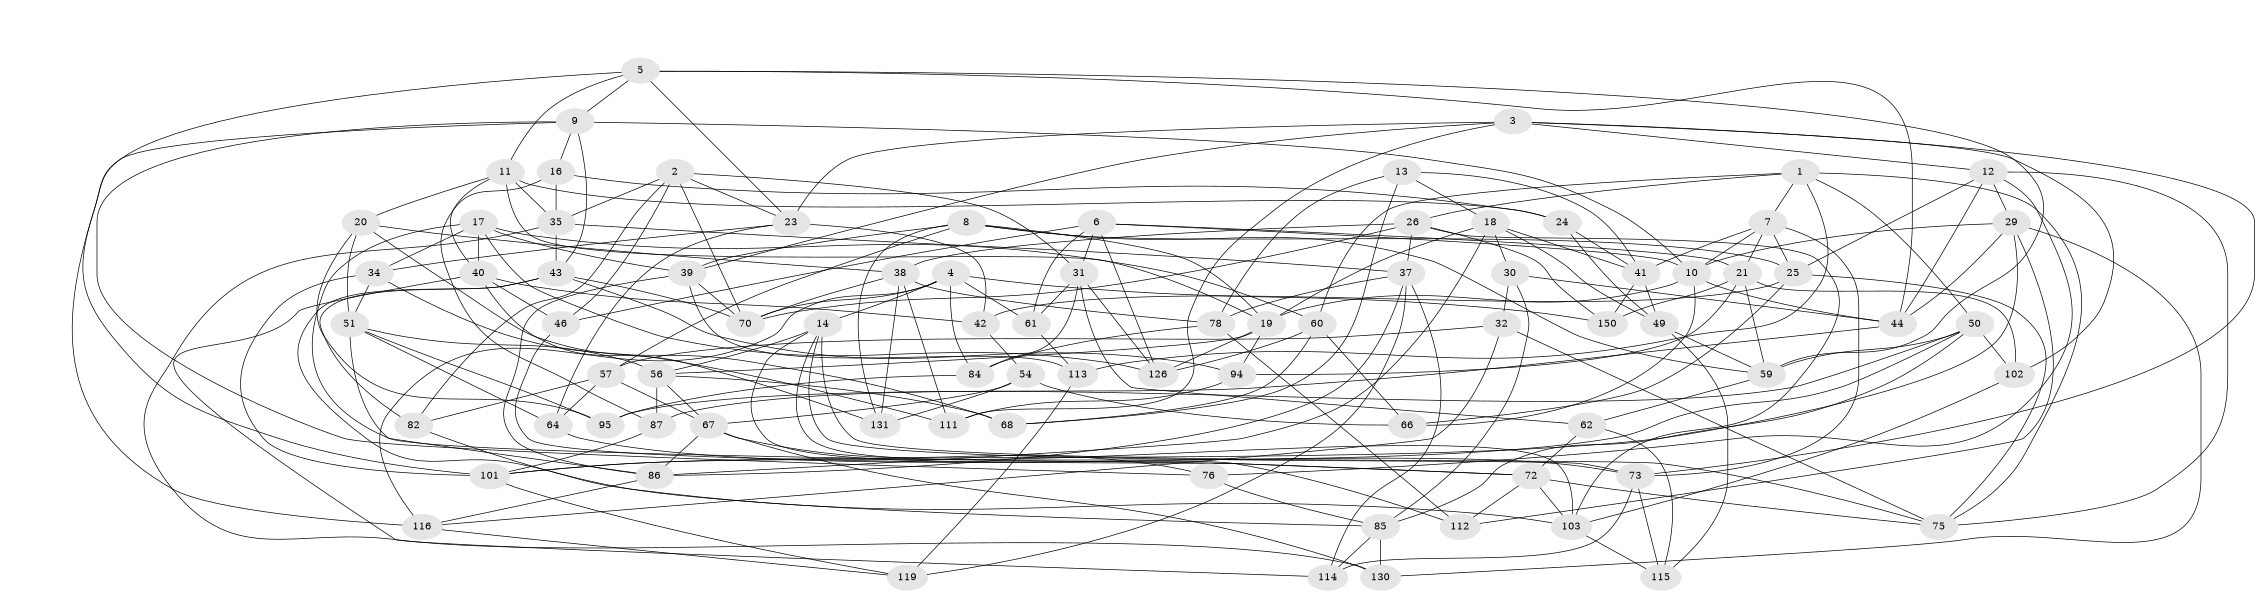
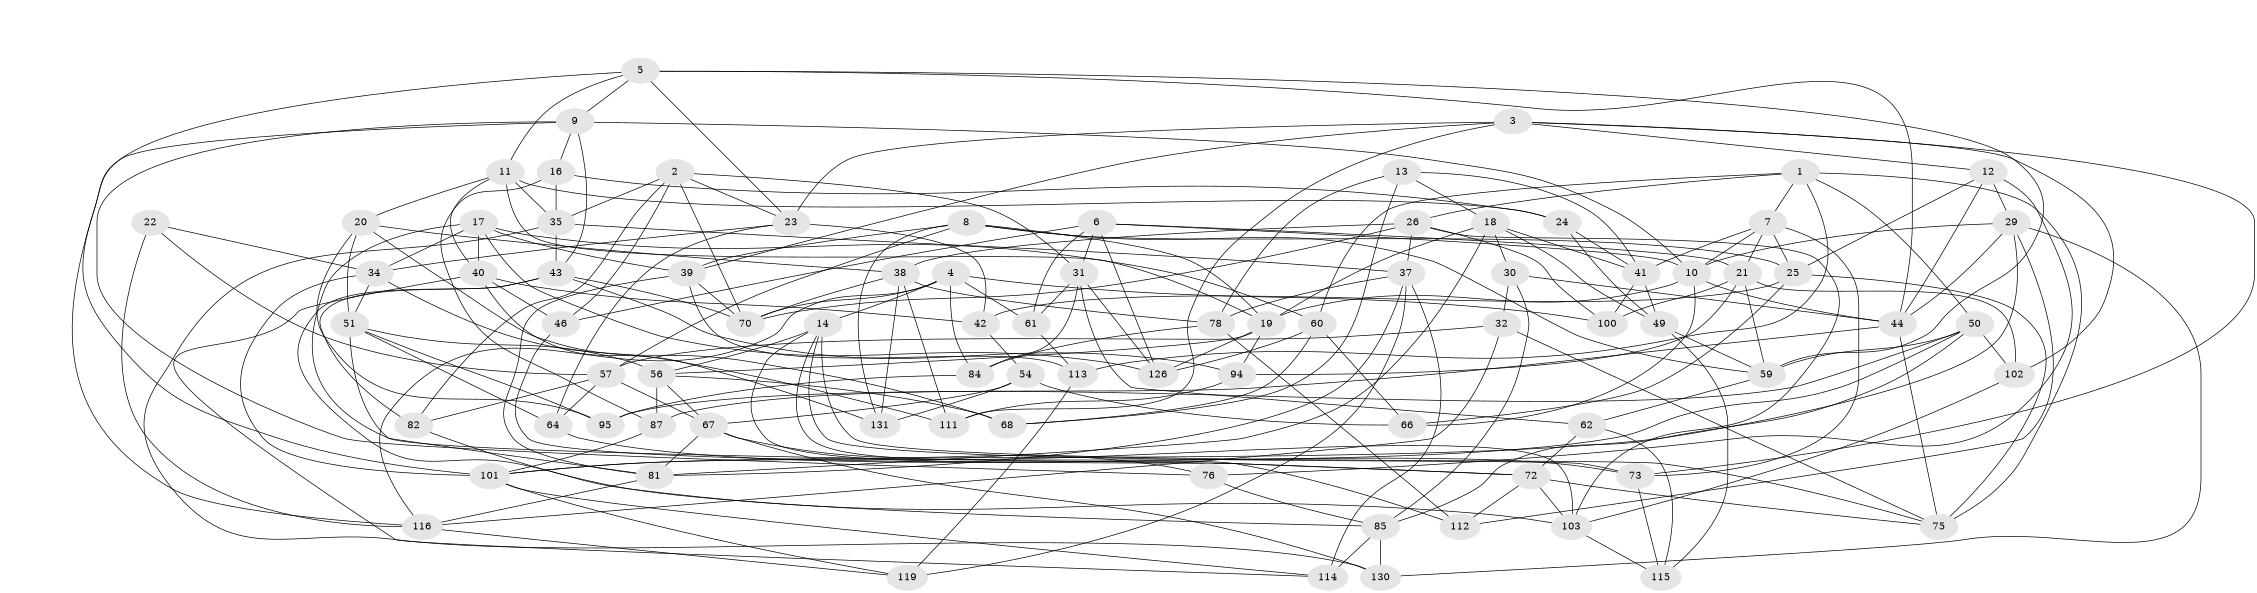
node "22": added
node "150": label "150" -> "100"
edge "12" -- "75": now "44" -- "75"
node "86": label "86" -> "81"
edge "73" -- "114": now "101" -- "114"
